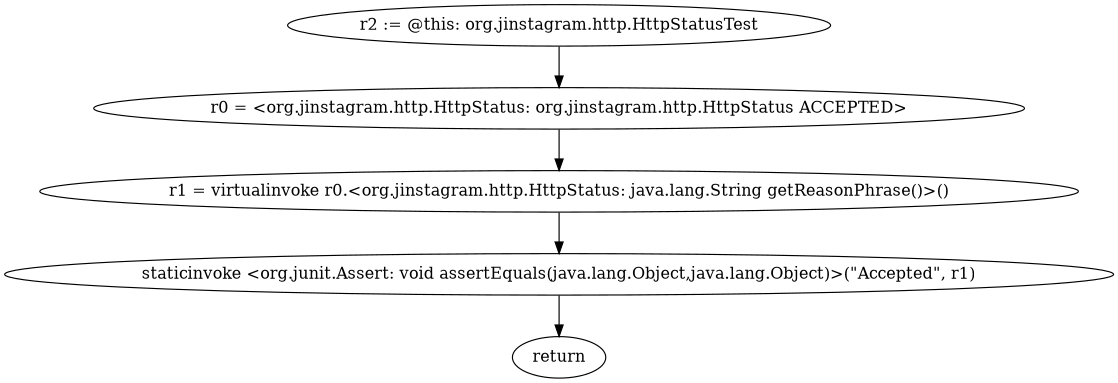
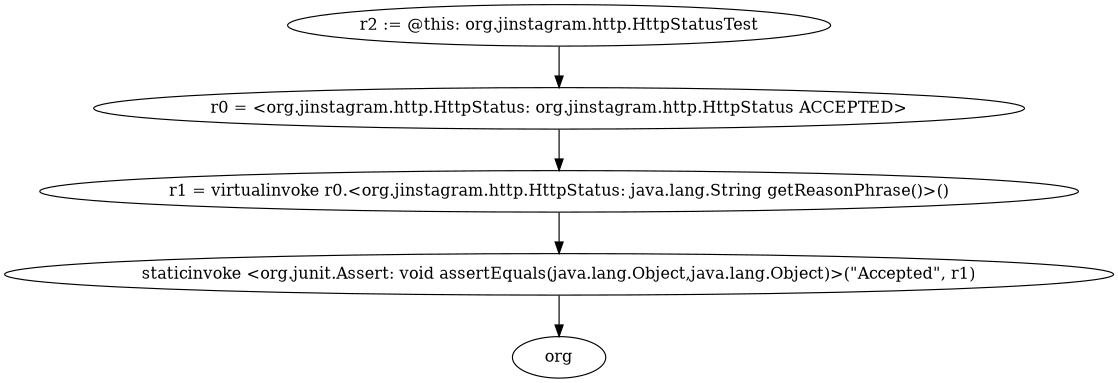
node "return": label "return" -> "org"
